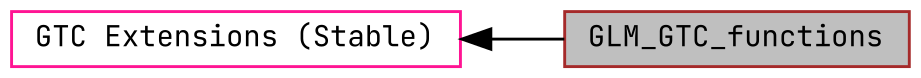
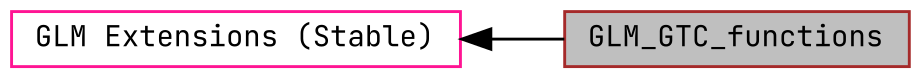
node "GTC Extensions (Stable)": label "GTC Extensions (Stable)" -> "GLM Extensions (Stable)"
